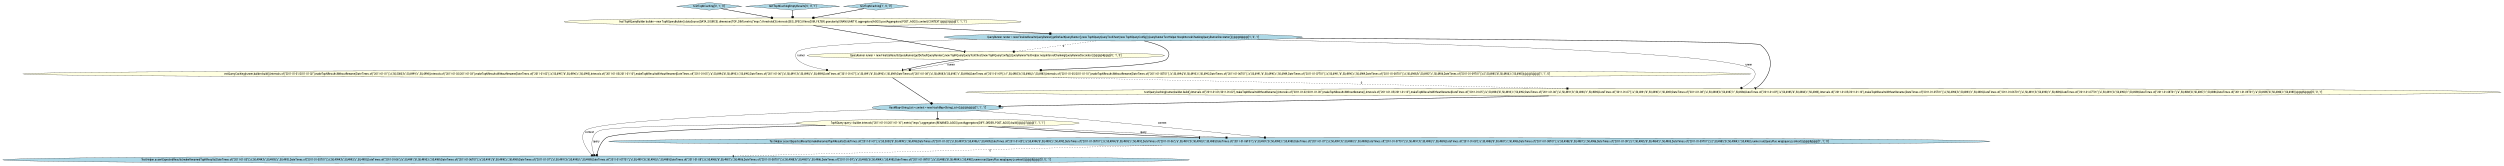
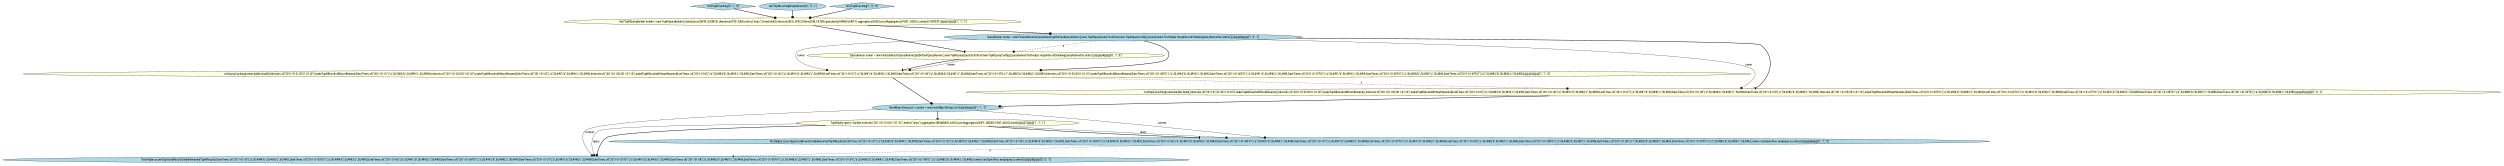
node "testTopNCachingEmptyResults['0', '0', '1']": shape diamond -> ellipse
